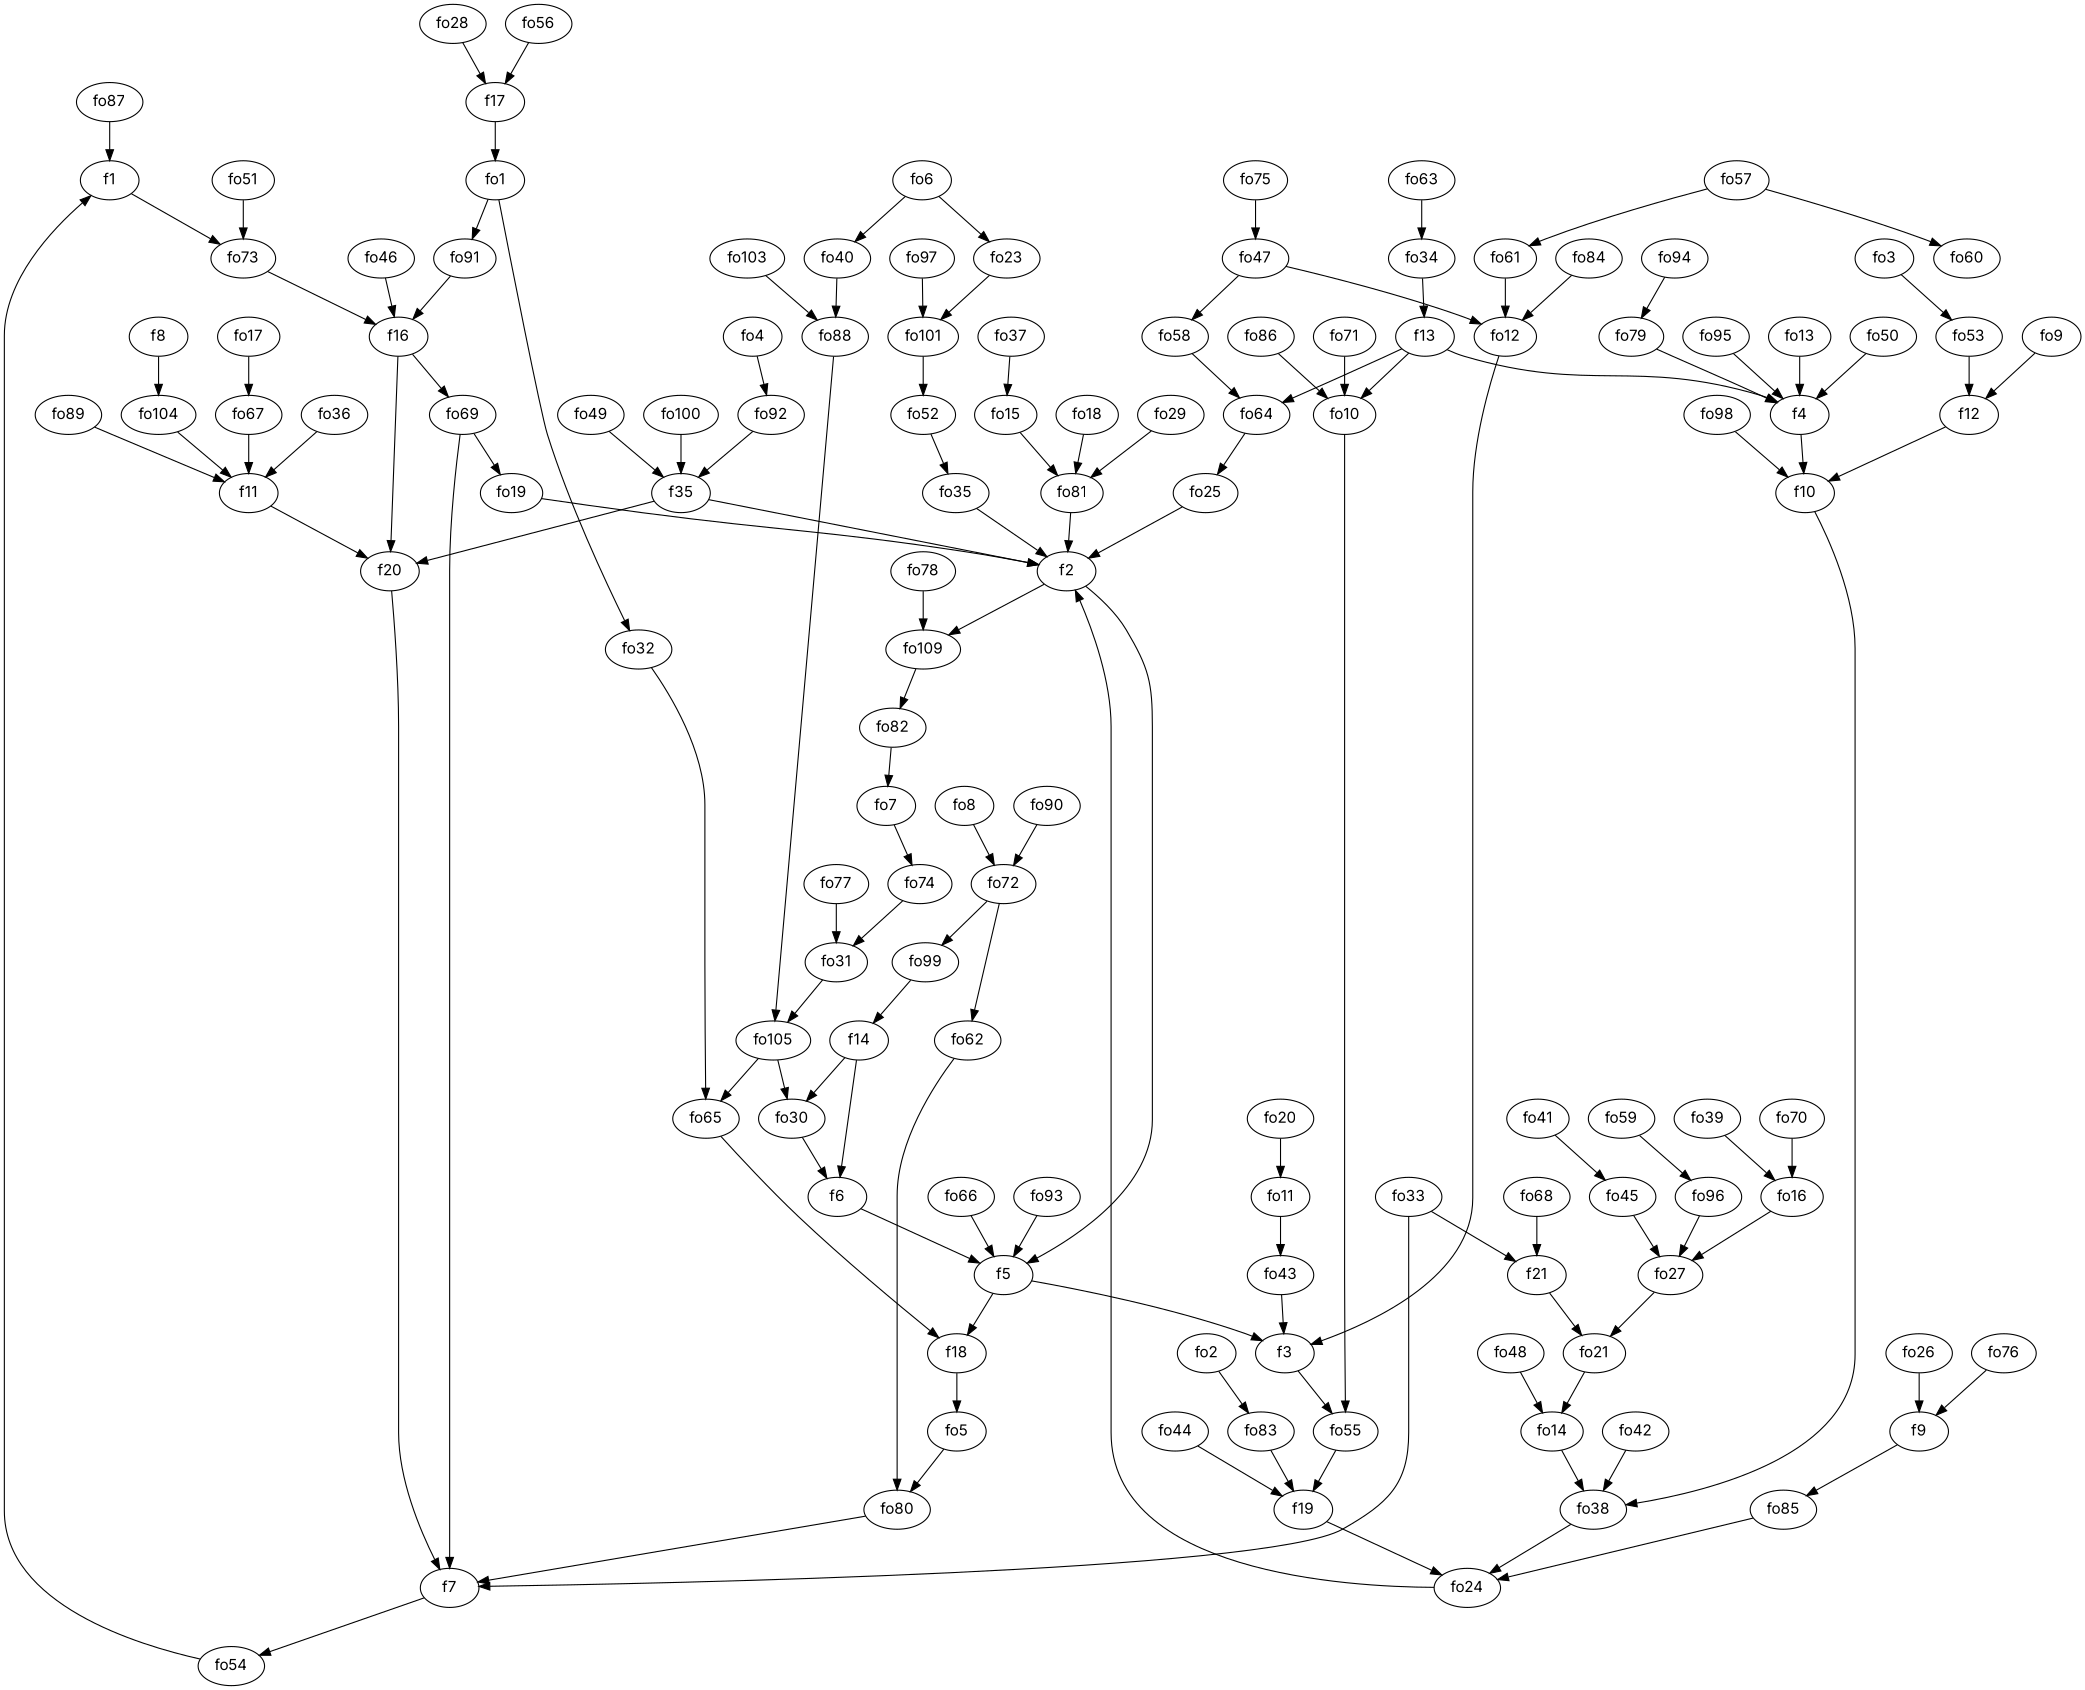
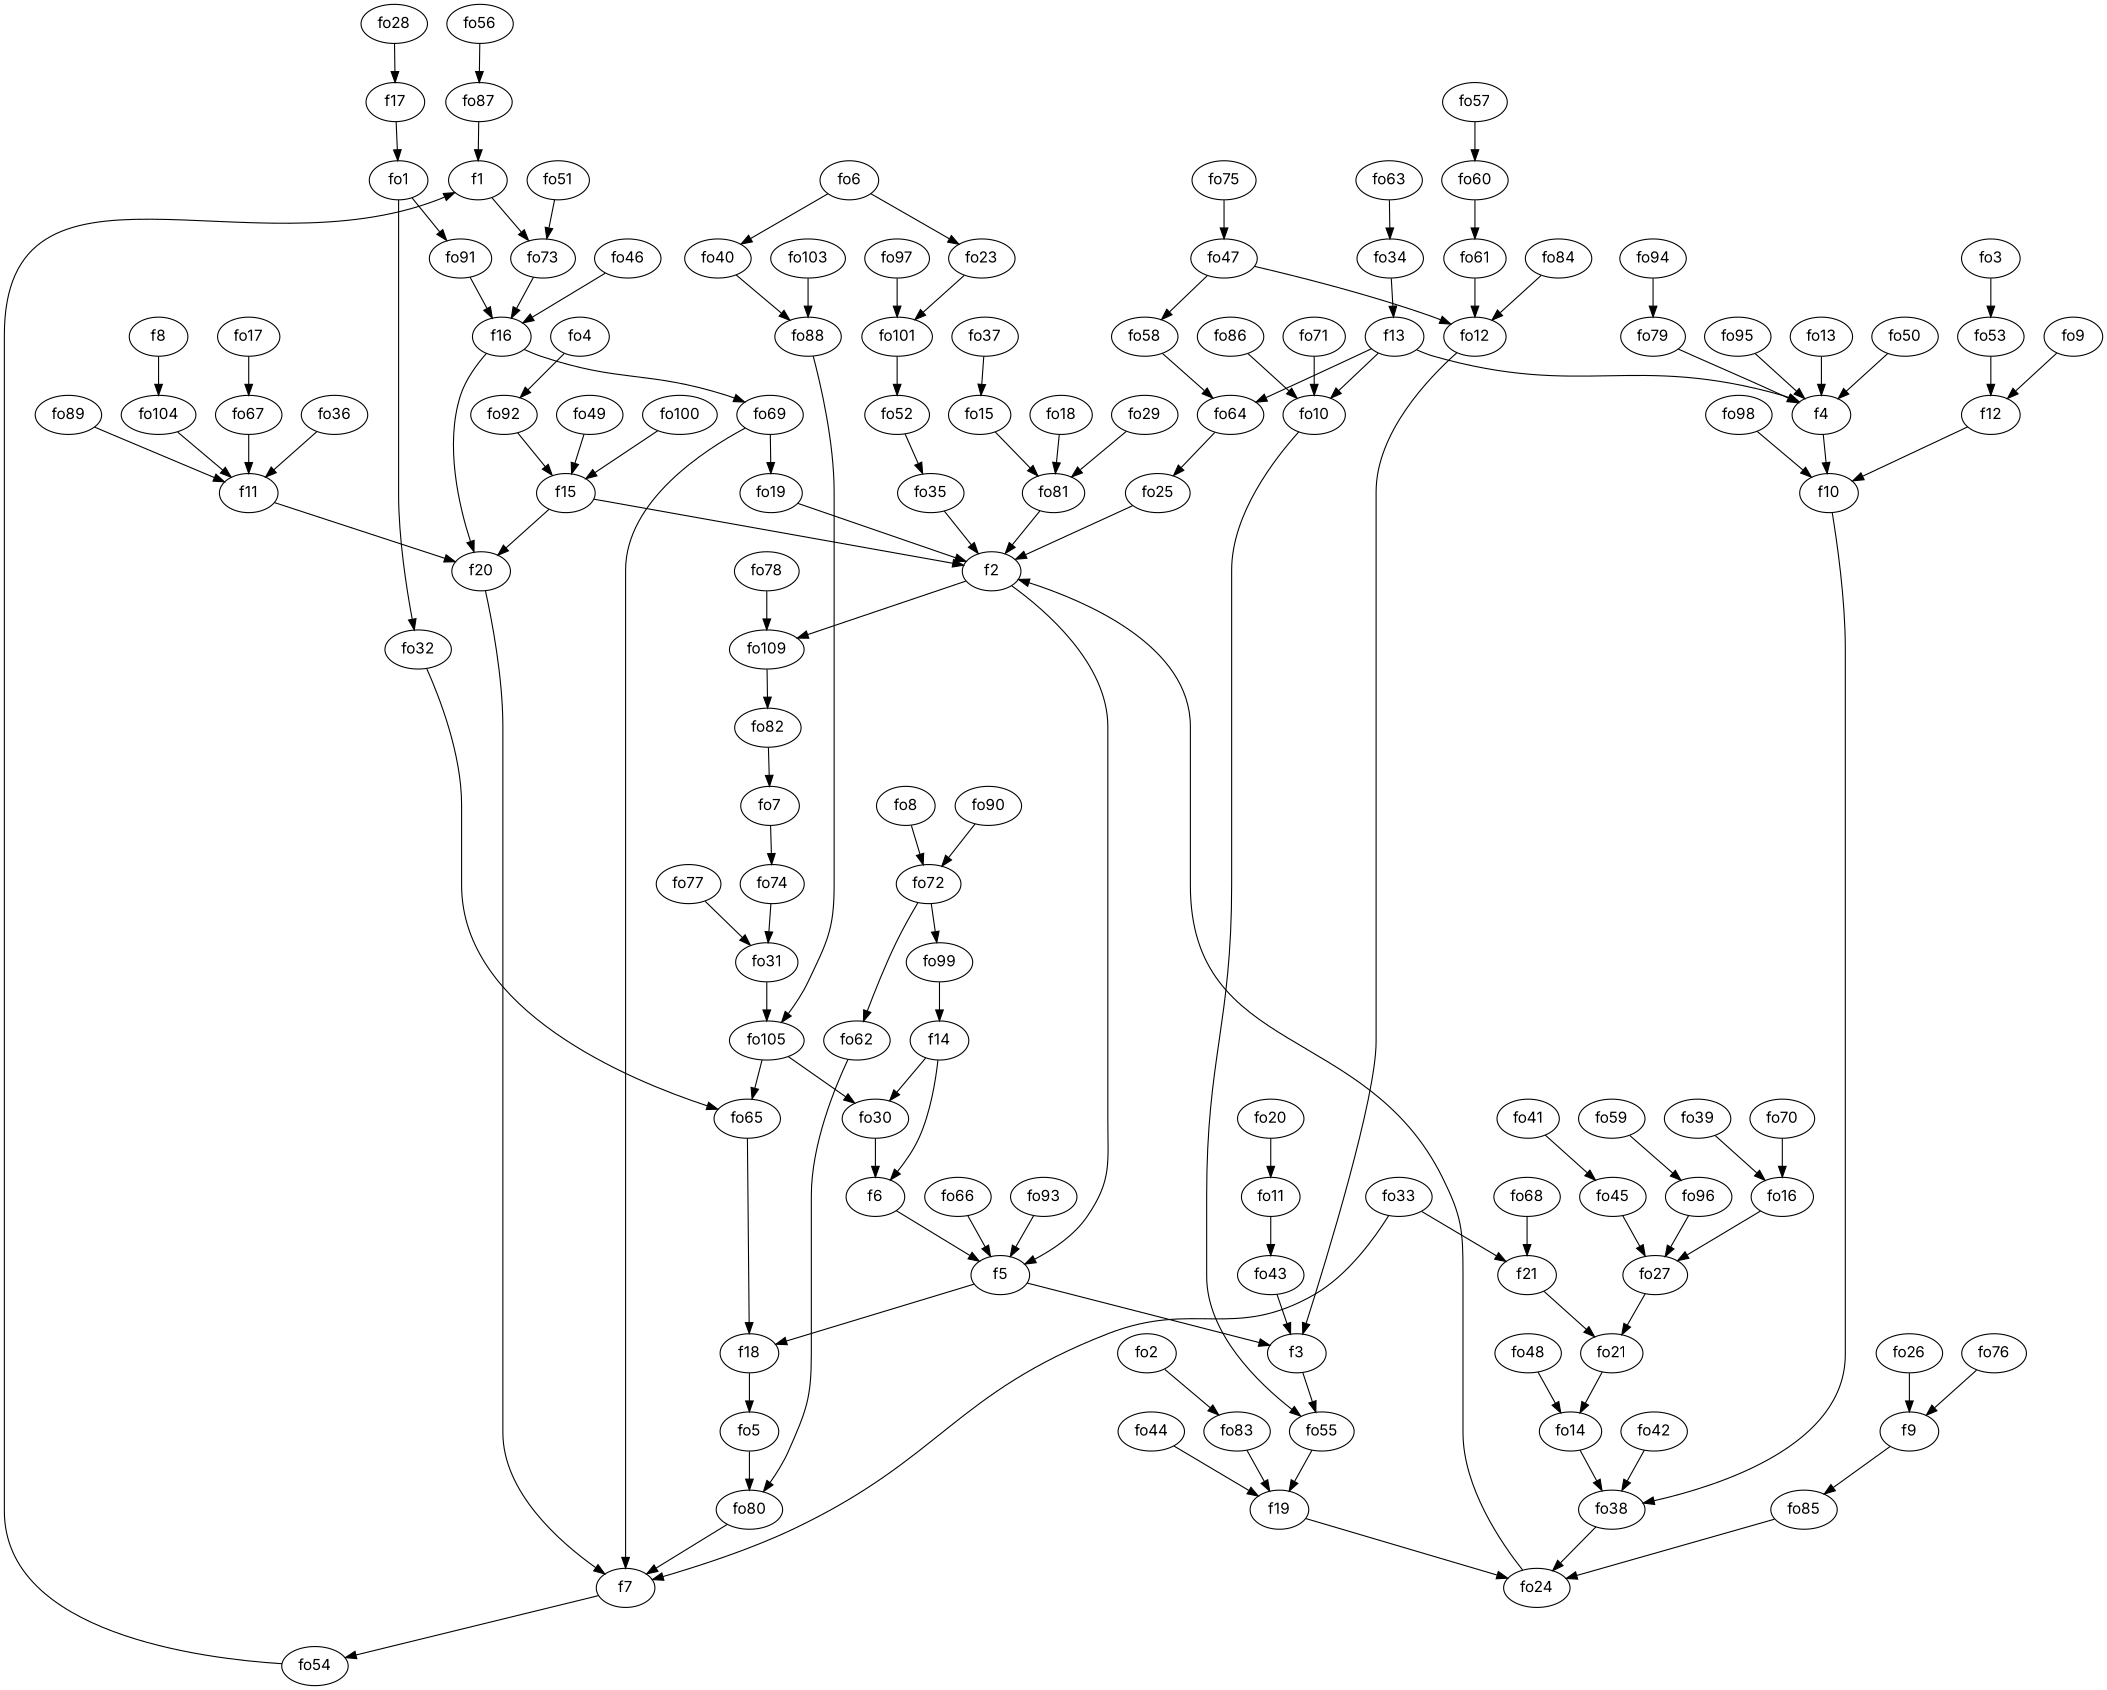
edge "fo56" -> "f17": now "fo56" -> "fo87"
edge "fo57" -> "fo61": now "fo60" -> "fo61"
node "f35": label "f35" -> "f15"
